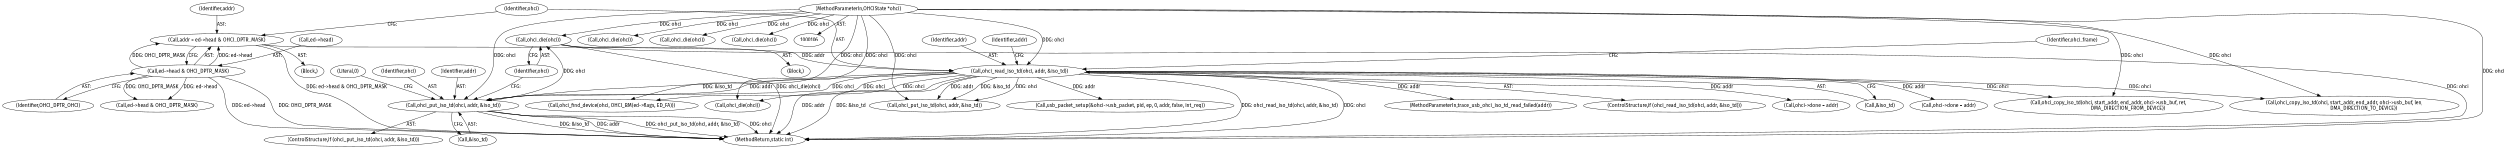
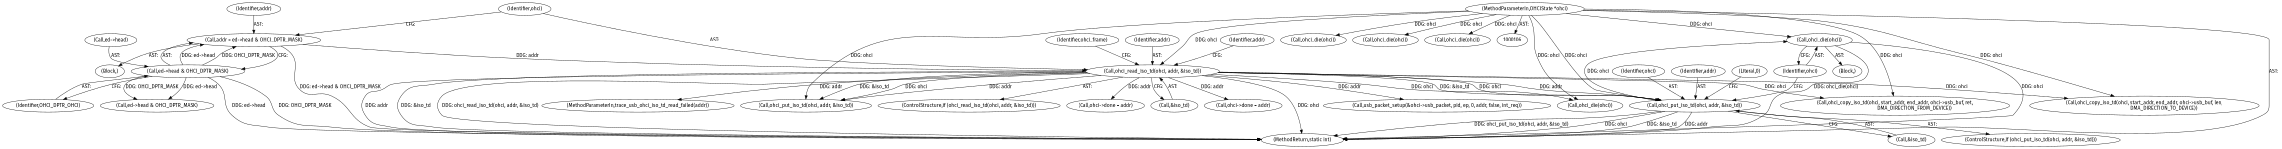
edge "(MethodParameterIn,OHCIState *ohci)" -> "(MethodReturn,static int)": label "DDG: ohci" -> "AST: "
node "(Call,ohci_find_device(ohci, OHCI_BM(ed->flags, ED_FA)))": removed
